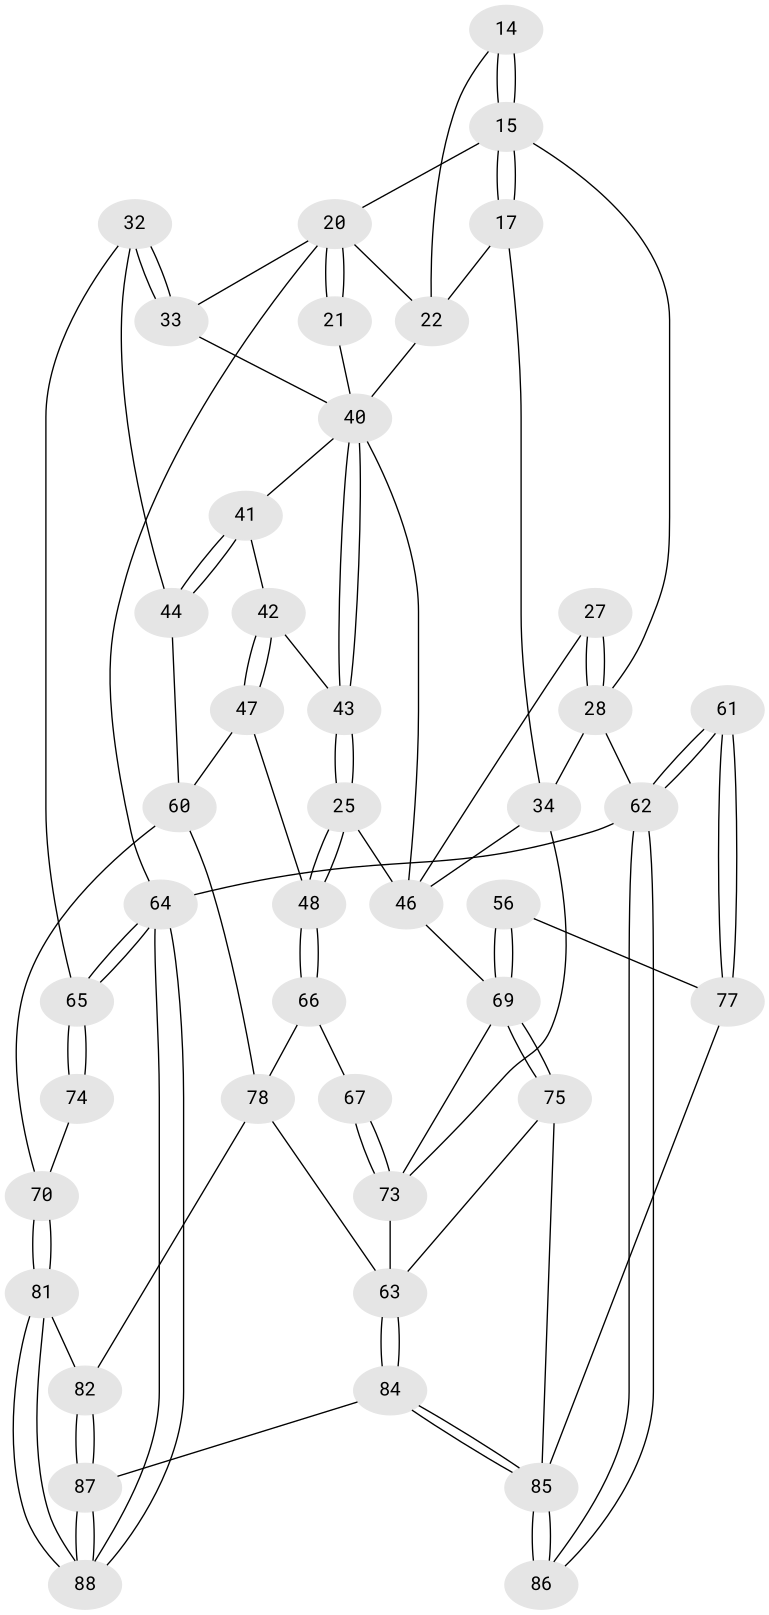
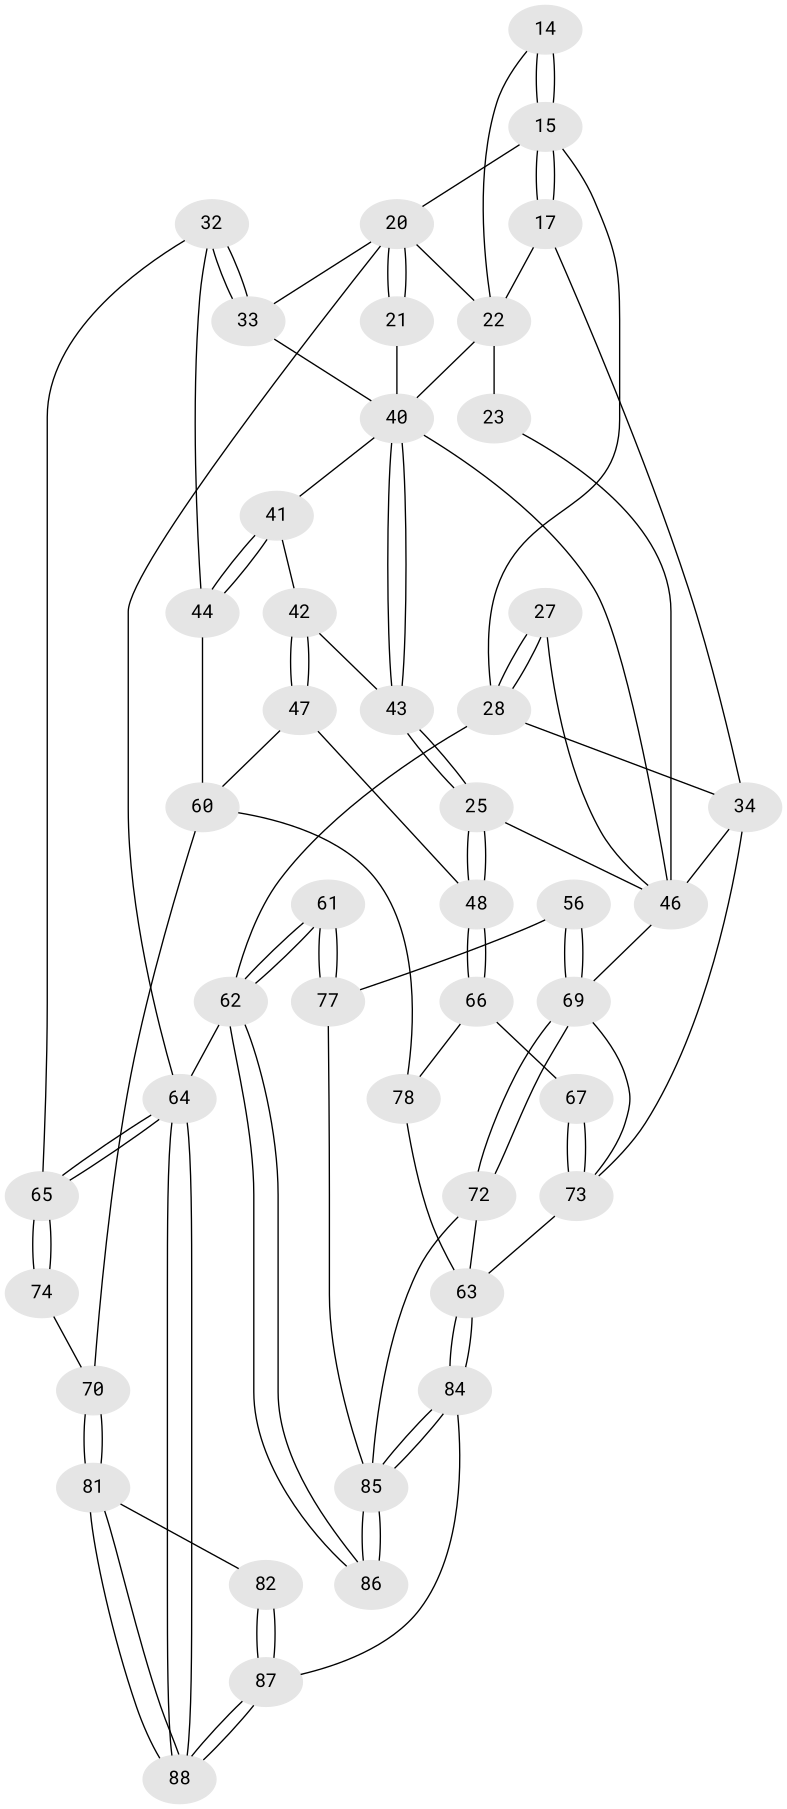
node "23": added
node "75": label "75" -> "72"
edge "78" -- "82": removed
